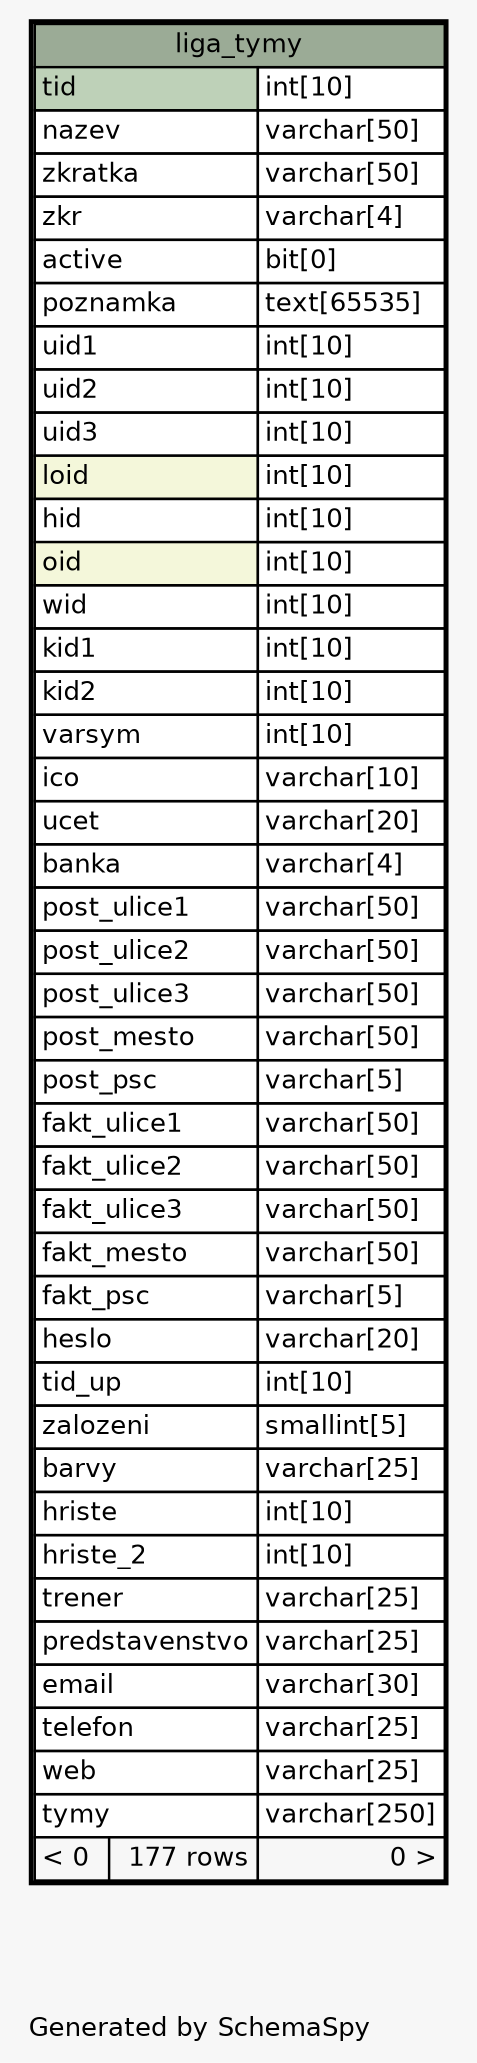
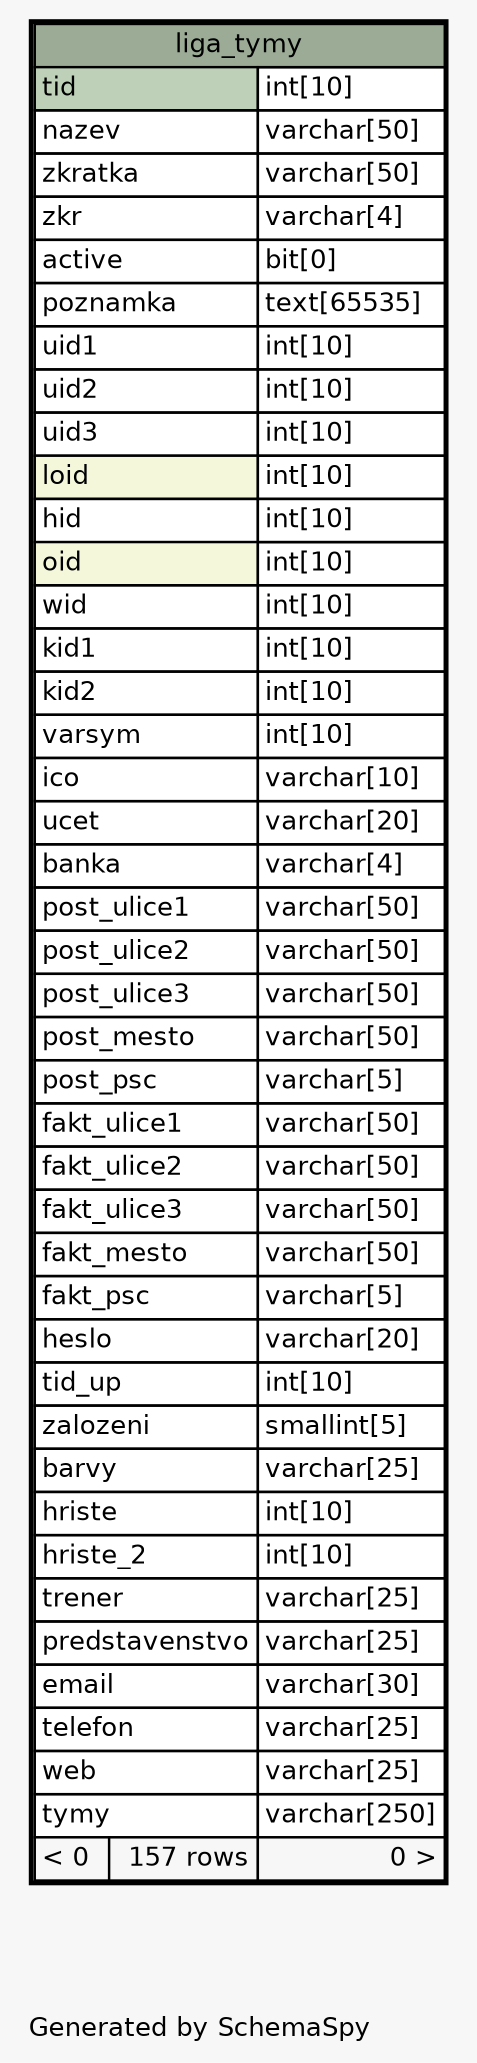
node "liga_tymy": text "177 rows" -> "157 rows"
